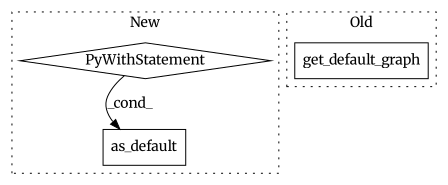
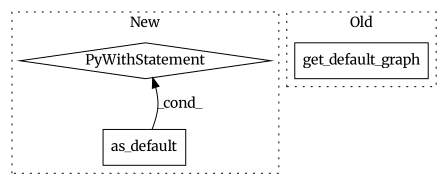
edge "PyWithStatement" -> "as_default": reversed
